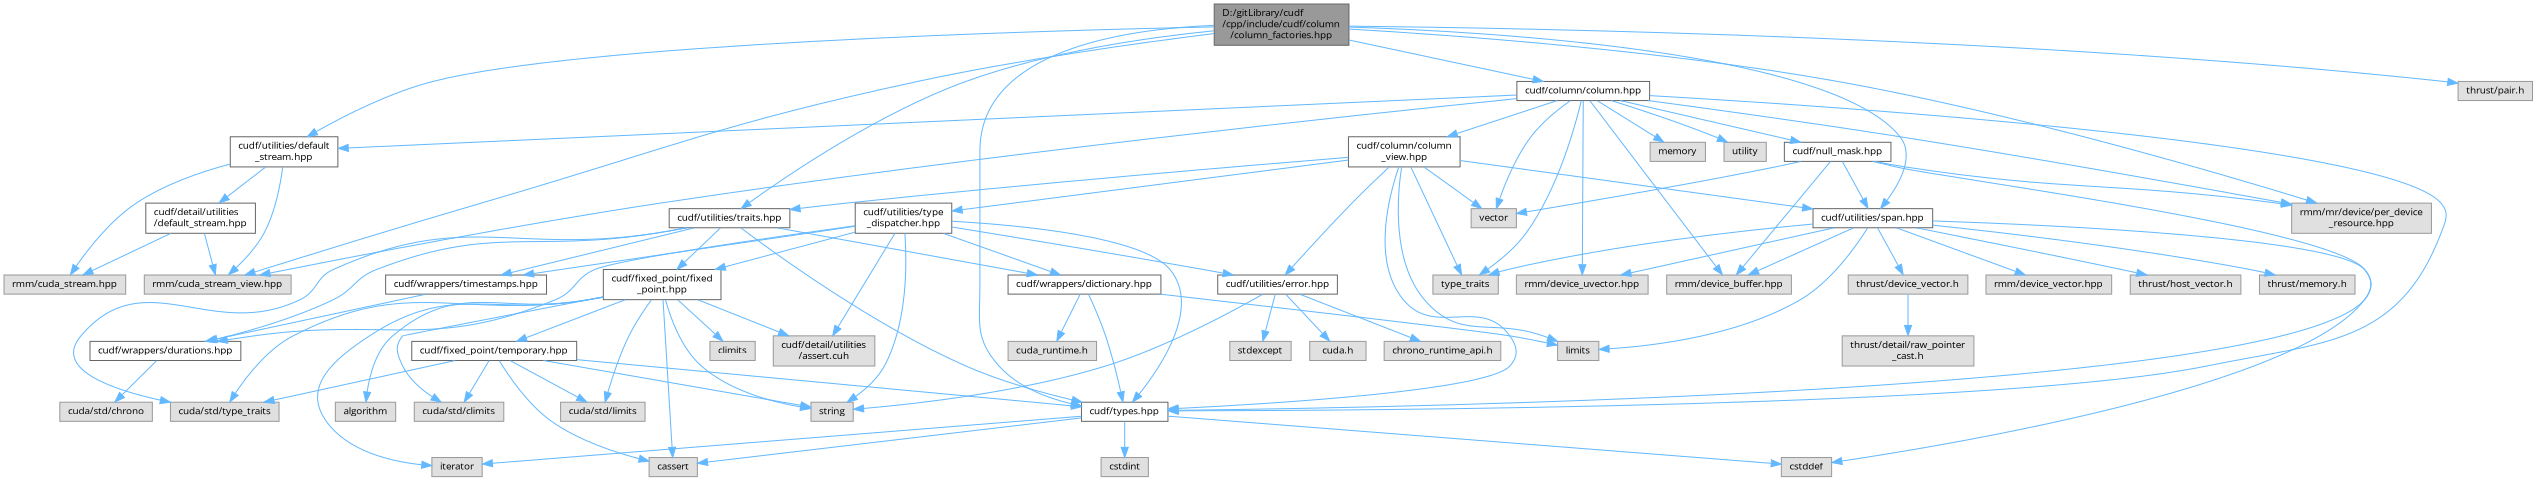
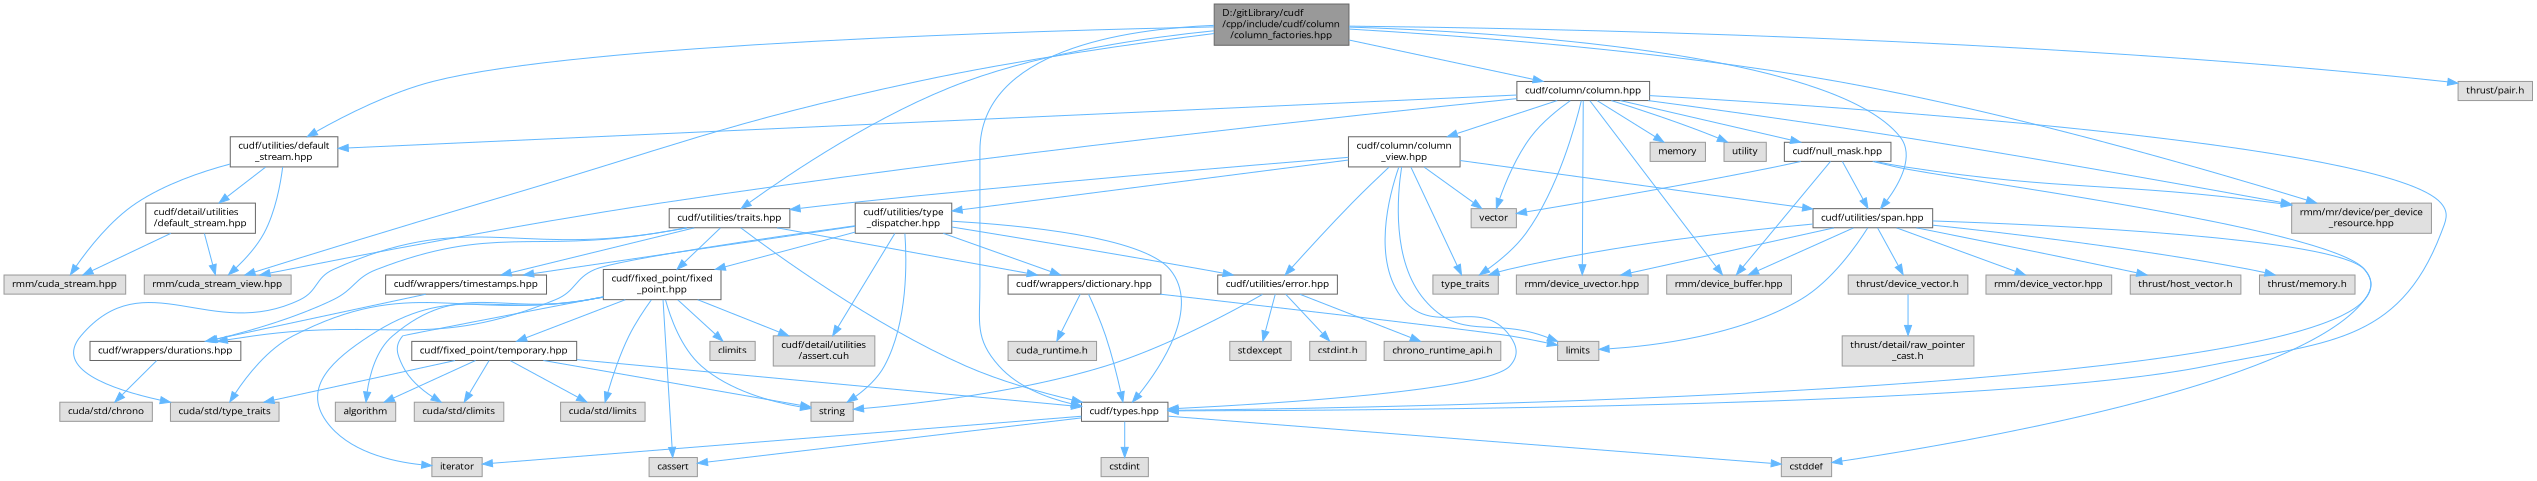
node "cuda.h": label "cuda.h" -> "cstdint.h"
edge "cudf/fixed_point/temporary.hpp" -> "cassert": now "cudf/fixed_point/temporary.hpp" -> "algorithm"
